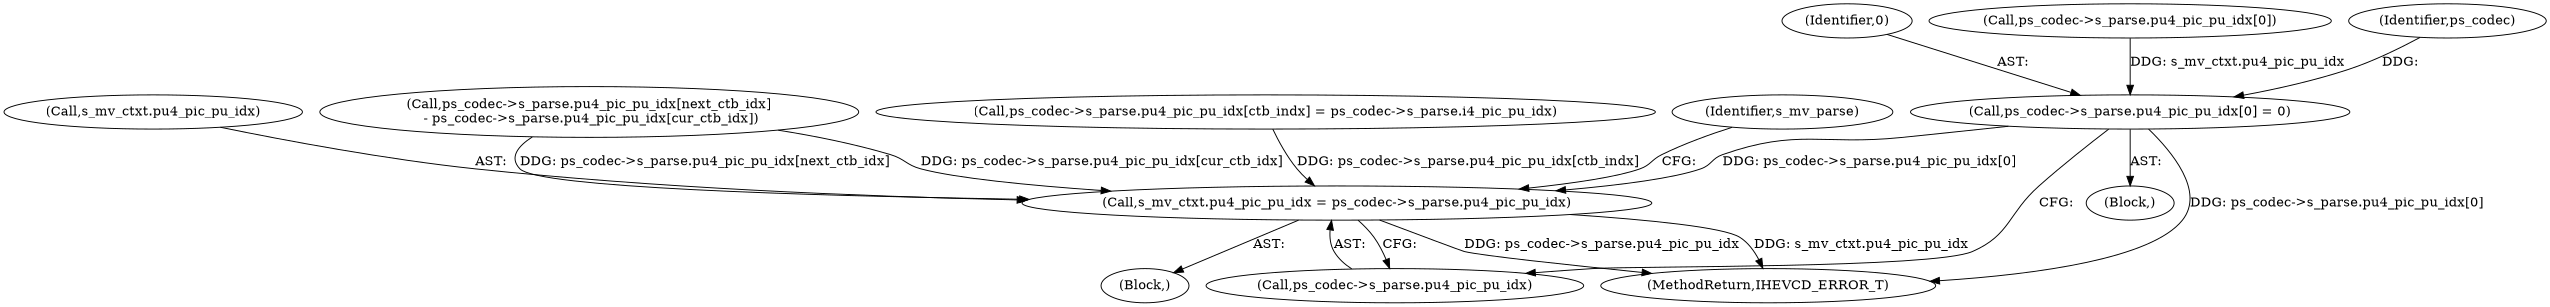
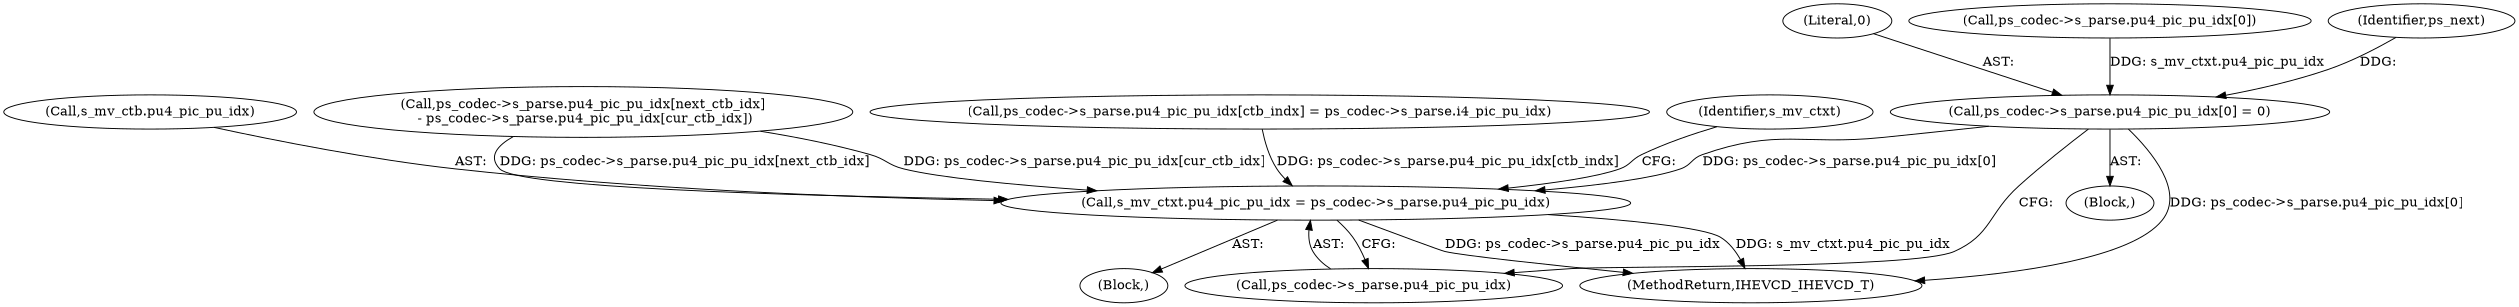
node "(Identifier,0)": label "(Identifier,0)" -> "(Literal,0)"
node "(Identifier,ps_codec)": label "(Identifier,ps_codec)" -> "(Identifier,ps_next)"
node "(Call,s_mv_ctxt.pu4_pic_pu_idx)": label "(Call,s_mv_ctxt.pu4_pic_pu_idx)" -> "(Call,s_mv_ctb.pu4_pic_pu_idx)"
node "(Identifier,s_mv_parse)": label "(Identifier,s_mv_parse)" -> "(Identifier,s_mv_ctxt)"
node "(MethodReturn,IHEVCD_ERROR_T)": label "(MethodReturn,IHEVCD_ERROR_T)" -> "(MethodReturn,IHEVCD_IHEVCD_T)"
